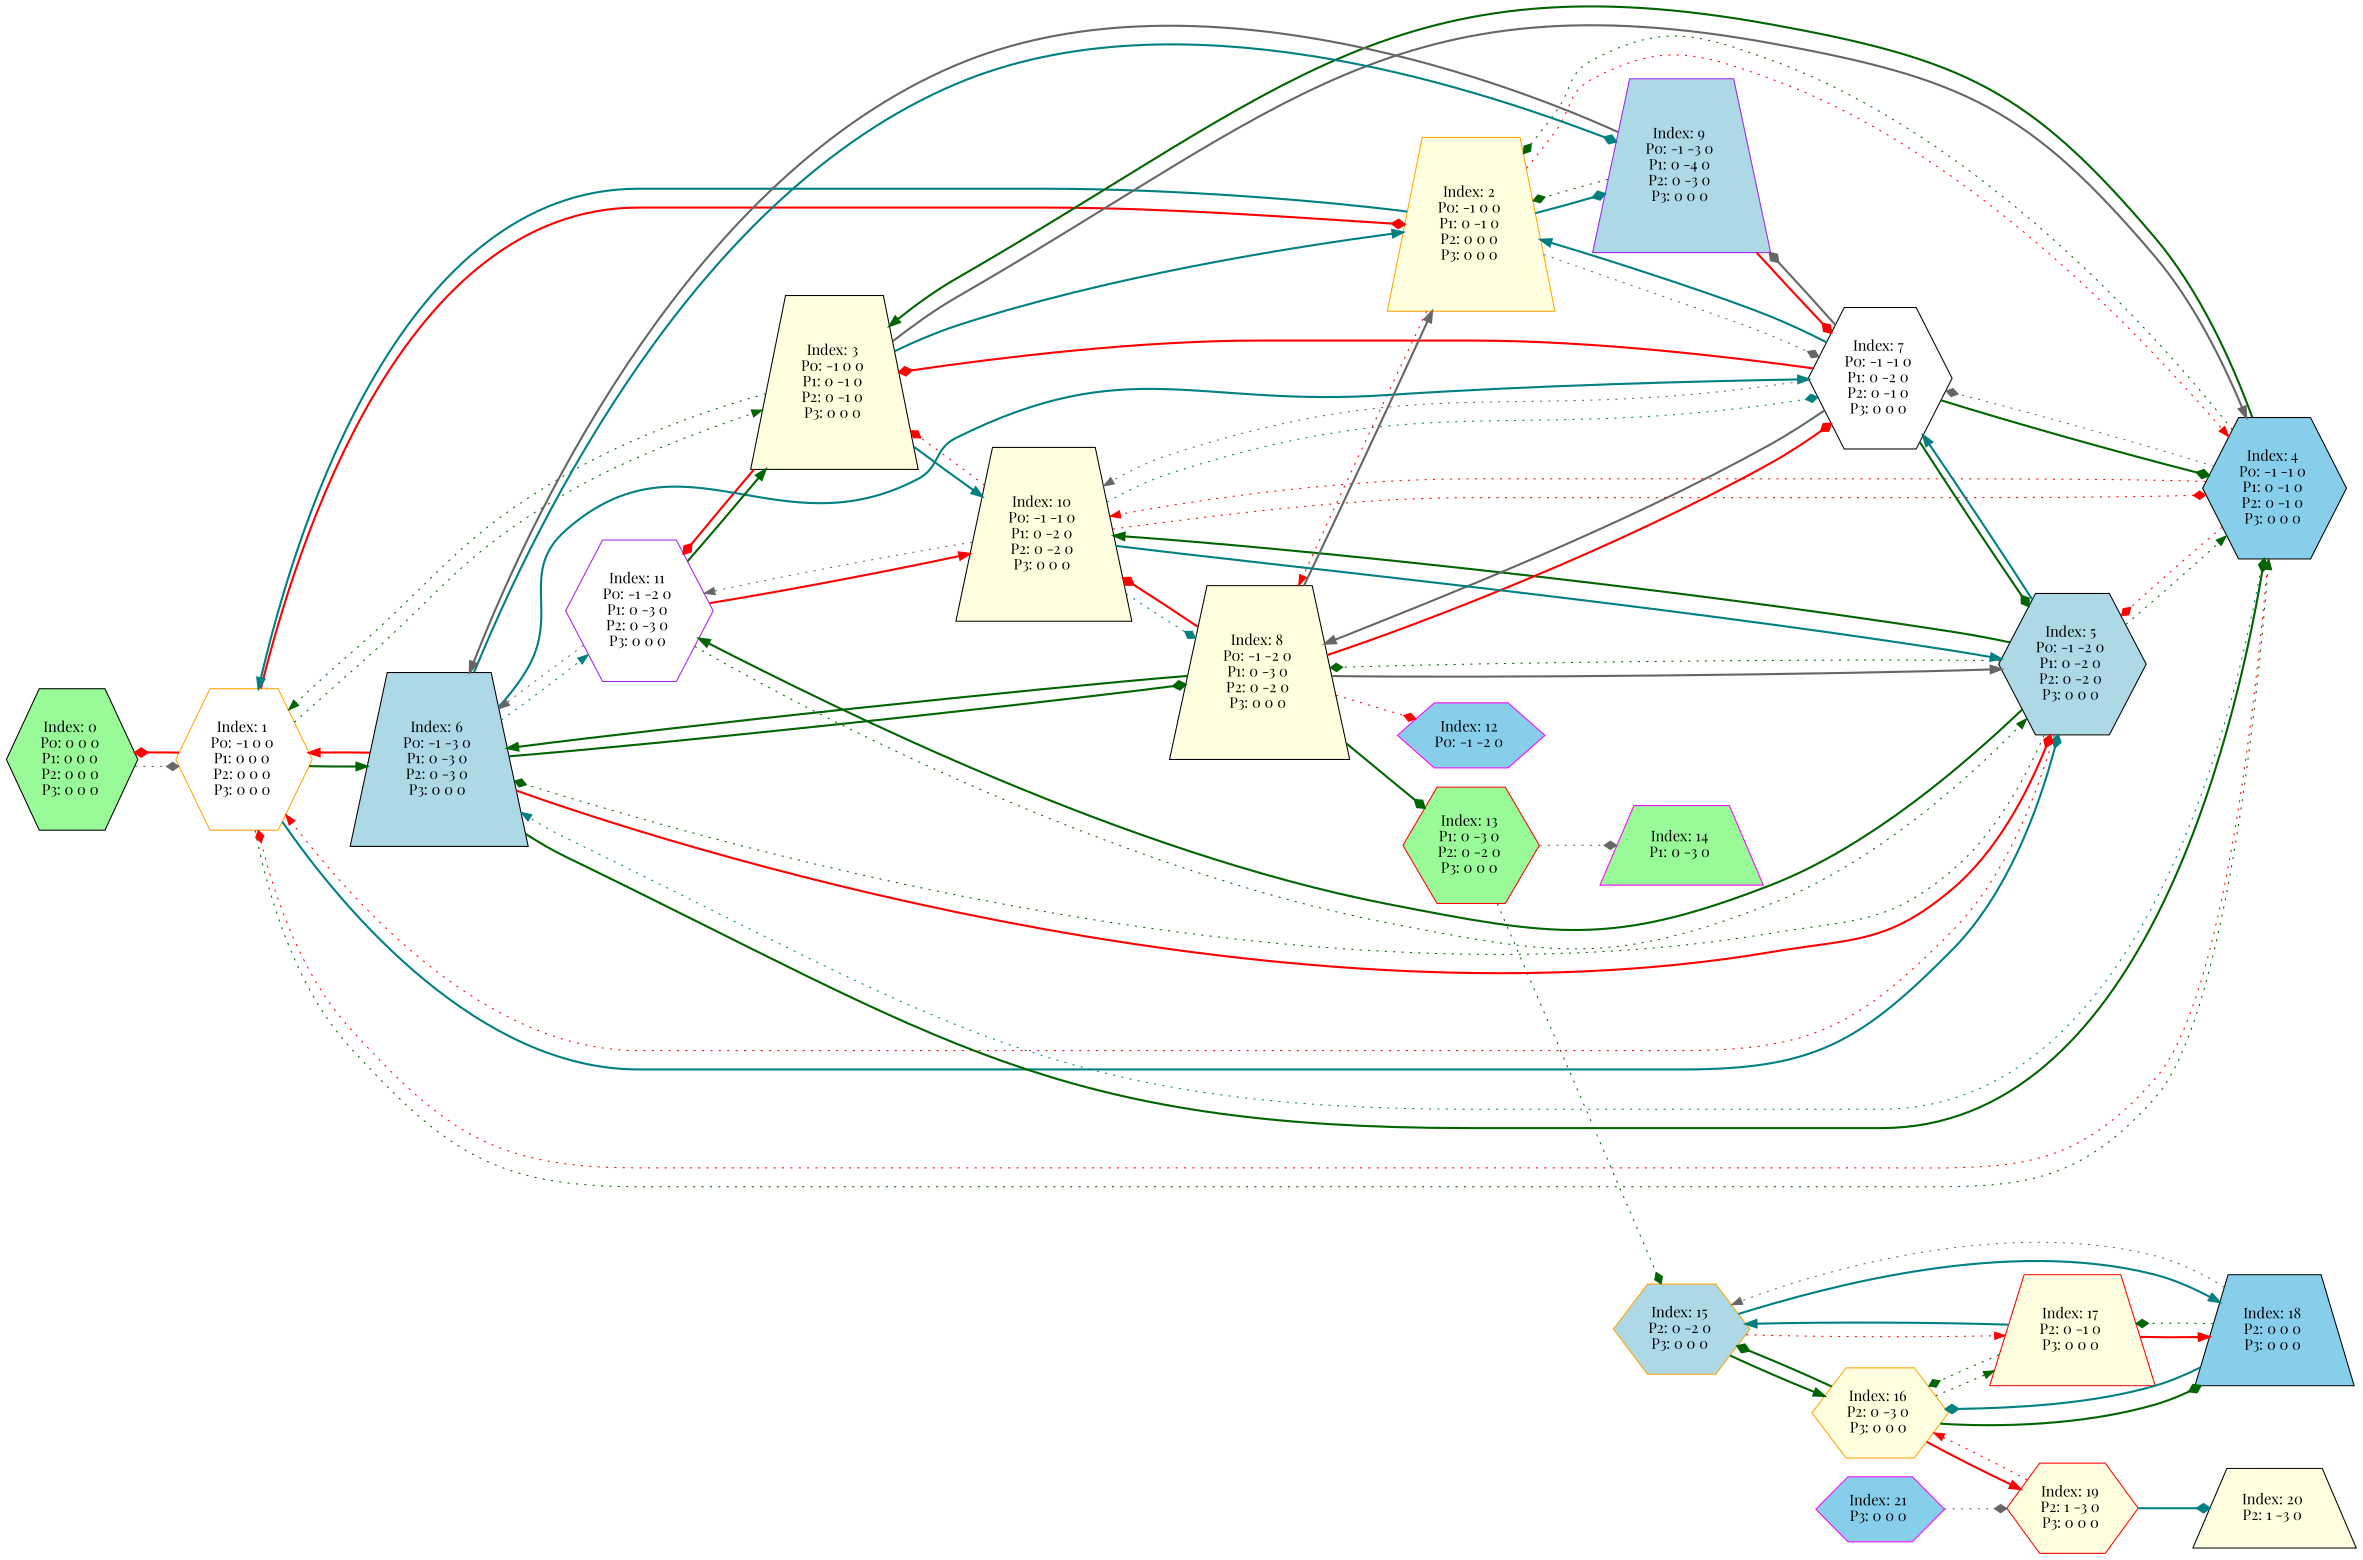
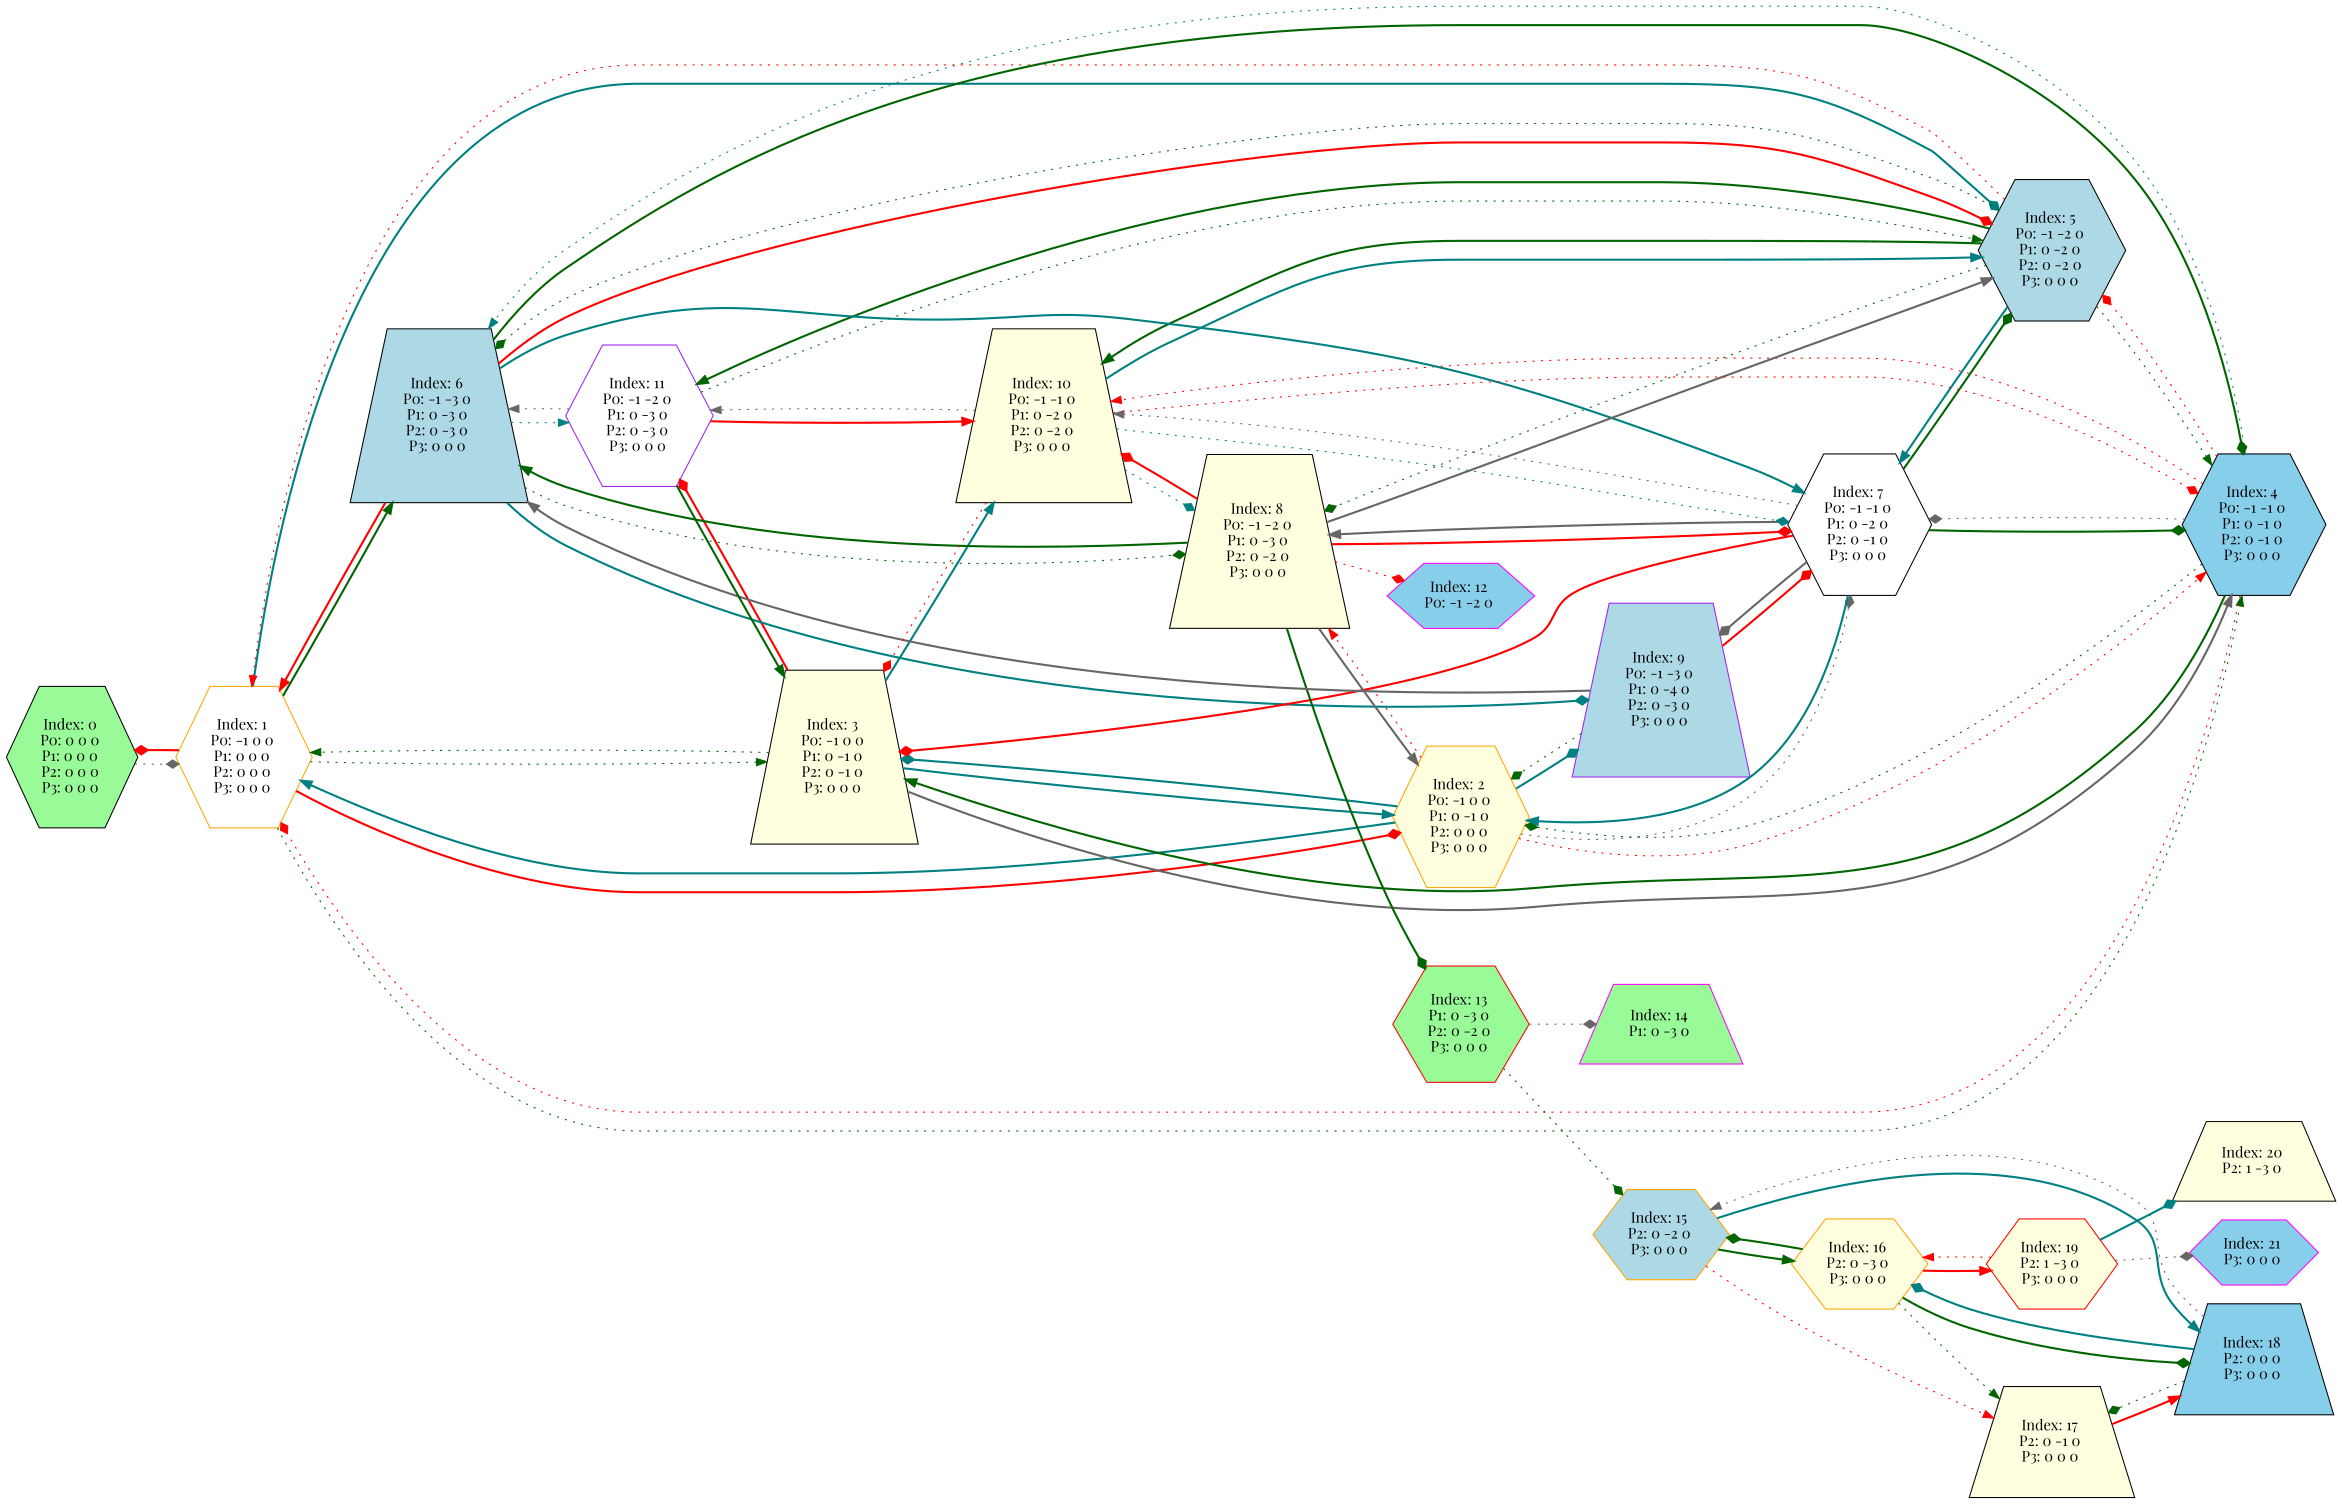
node "Index: 2 P0: -1 0 0 P1: 0 -1 0 P2: 0 0 0 P3: 0 0 0": shape trapezium -> hexagon
edge "Index: 6 P0: -1 -3 0 P1: 0 -3 0 P2: 0 -3 0 P3: 0 0 0" -> "Index: 8 P0: -1 -2 0 P1: 0 -3 0 P2: 0 -2 0 P3: 0 0 0": style bold -> dotted
edge "Index: 2 P0: -1 0 0 P1: 0 -1 0 P2: 0 0 0 P3: 0 0 0" -> "Index: 3 P0: -1 0 0 P1: 0 -1 0 P2: 0 -1 0 P3: 0 0 0": added
edge "Index: 17 P2: 0 -1 0 P3: 0 0 0" -> "Index: 15 P2: 0 -2 0 P3: 0 0 0": removed
node "Index: 17 P2: 0 -1 0 P3: 0 0 0": color red -> black
edge "Index: 17 P2: 0 -1 0 P3: 0 0 0" -> "Index: 16 P2: 0 -3 0 P3: 0 0 0": removed
edge "Index: 21 P3: 0 0 0" -> "Index: 19 P2: 1 -3 0 P3: 0 0 0": reversed
